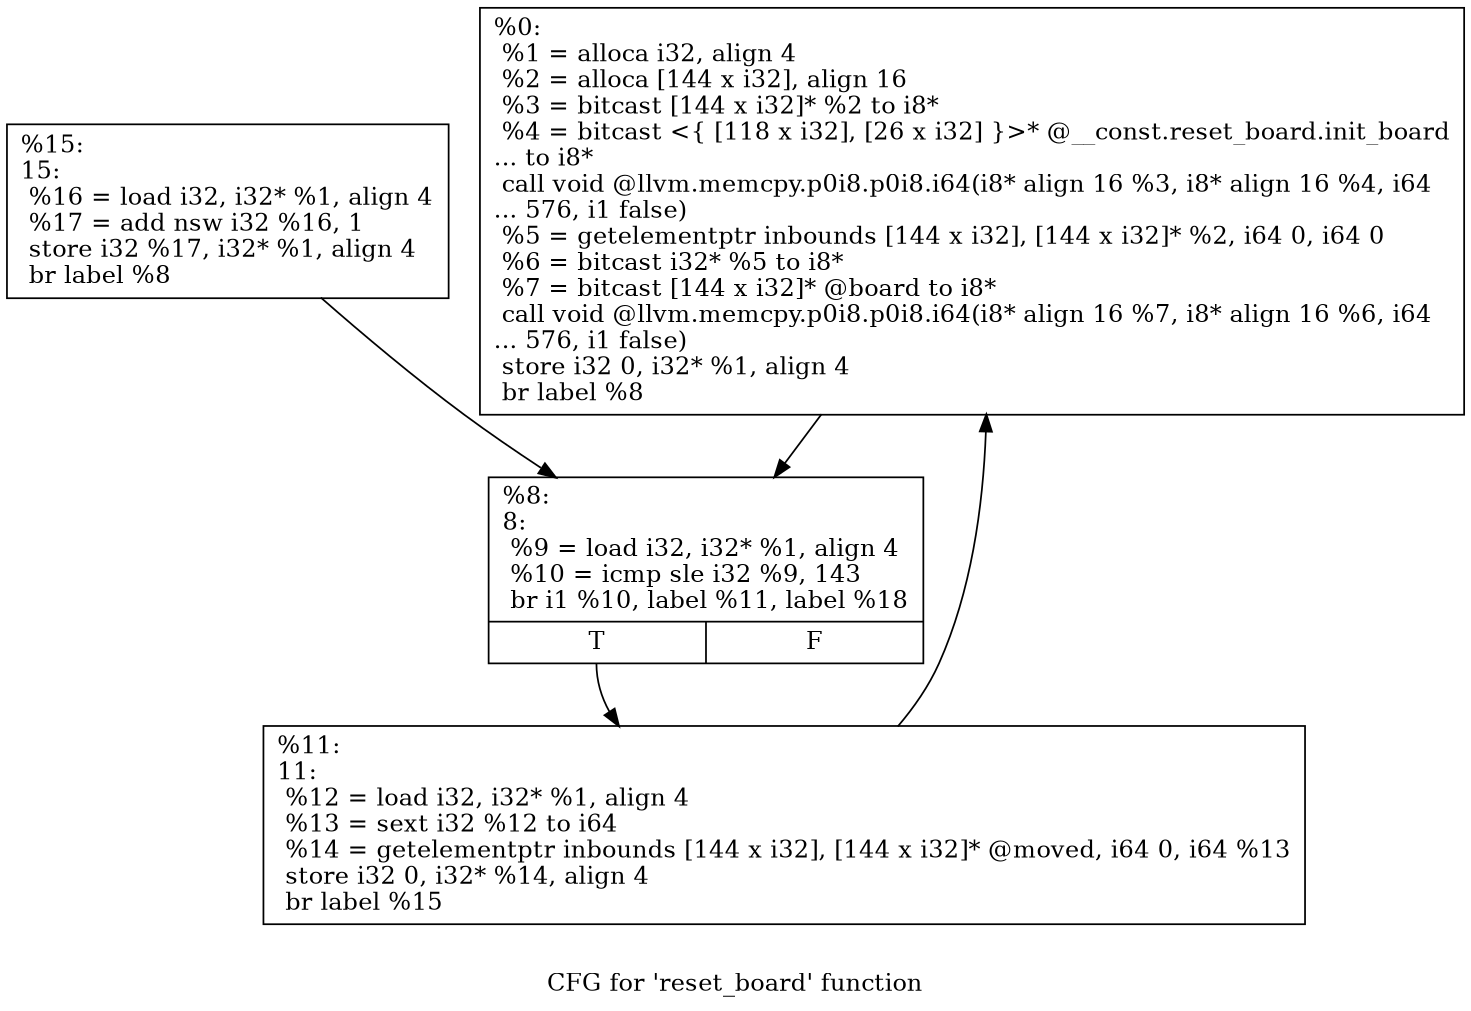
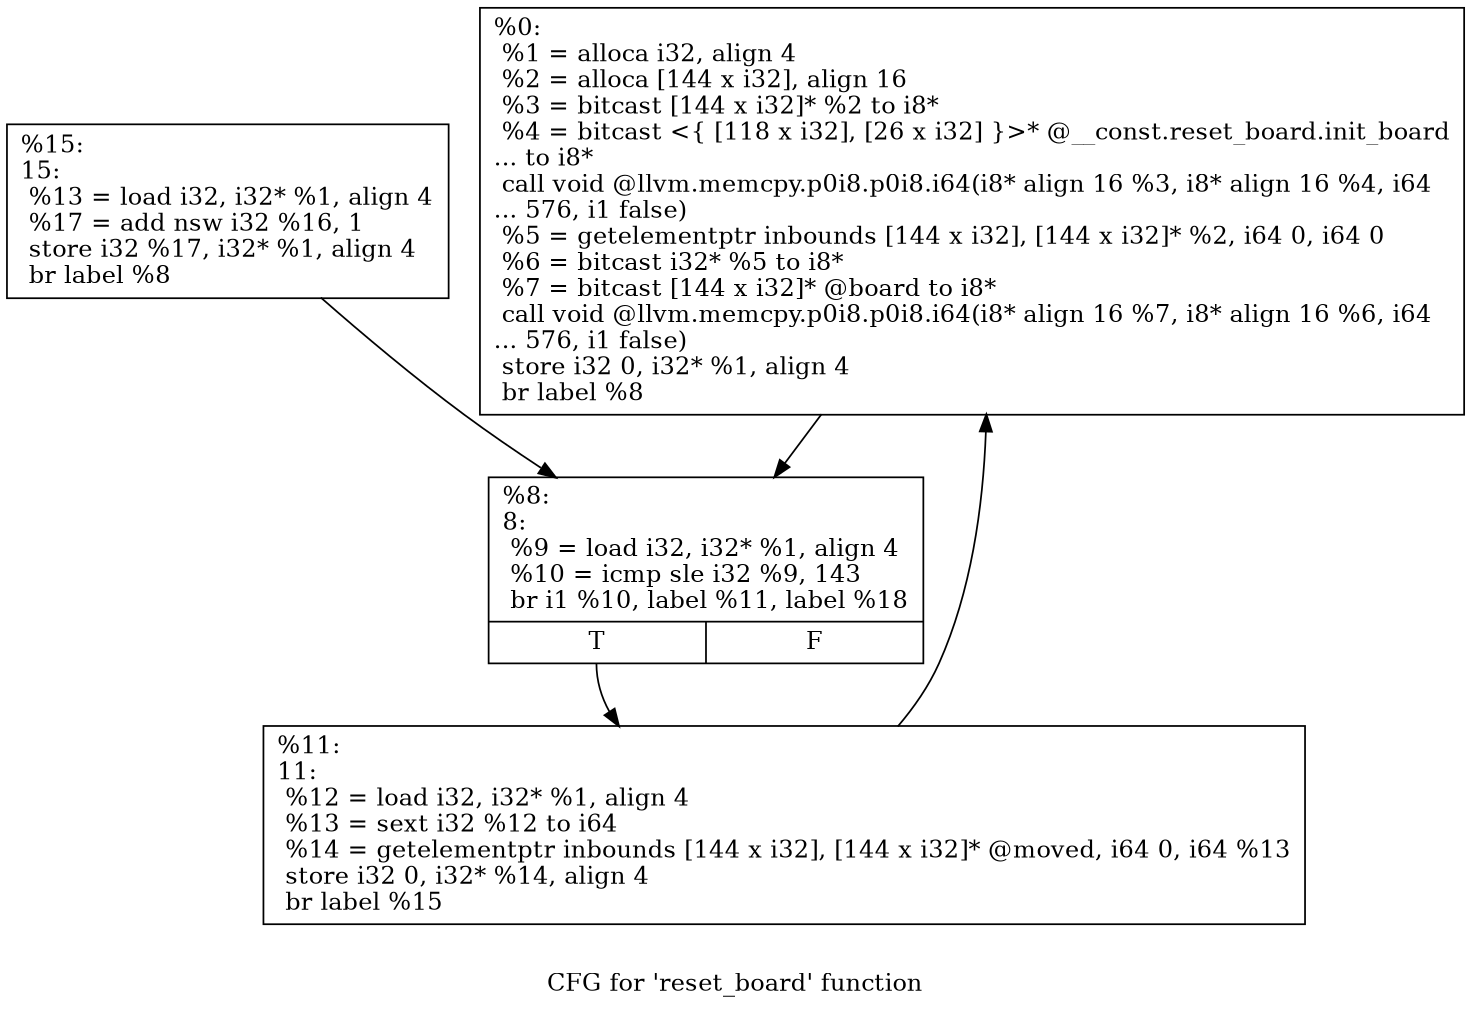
node "%15:": text "%16 = load i32, i32* %1, align 4" -> "%13 = load i32, i32* %1, align 4"
